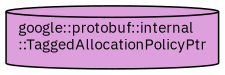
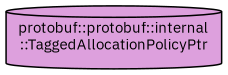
node "google::protobuf::internal ::TaggedAllocationPolicyPtr": label "google::protobuf::internal ::TaggedAllocationPolicyPtr" -> "protobuf::protobuf::internal ::TaggedAllocationPolicyPtr"
